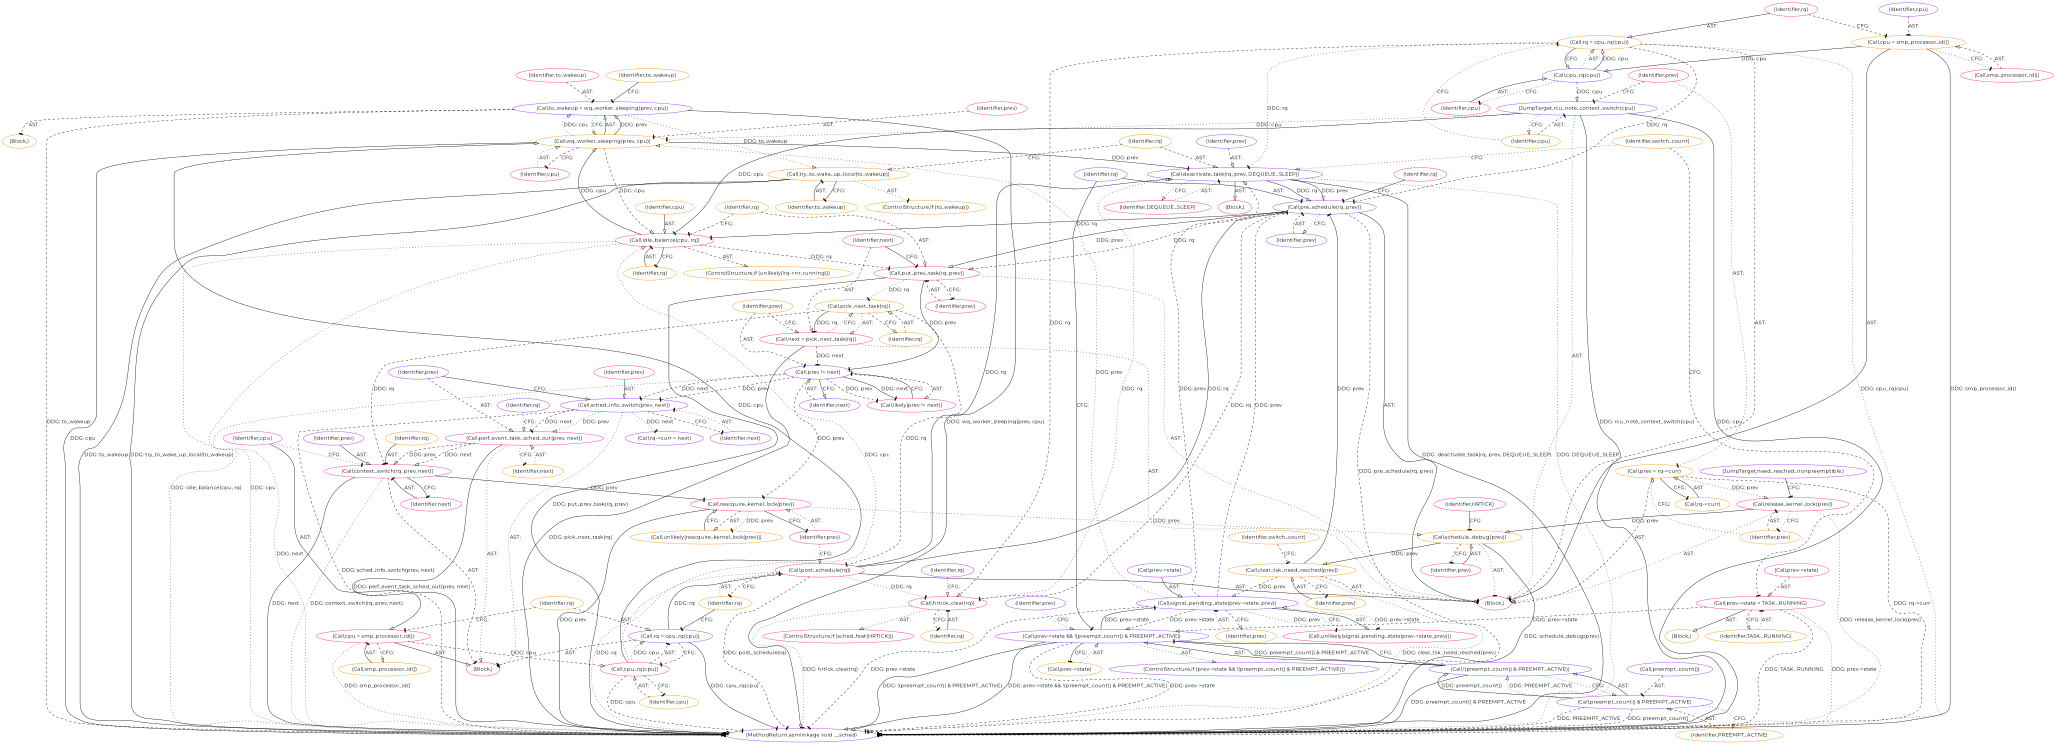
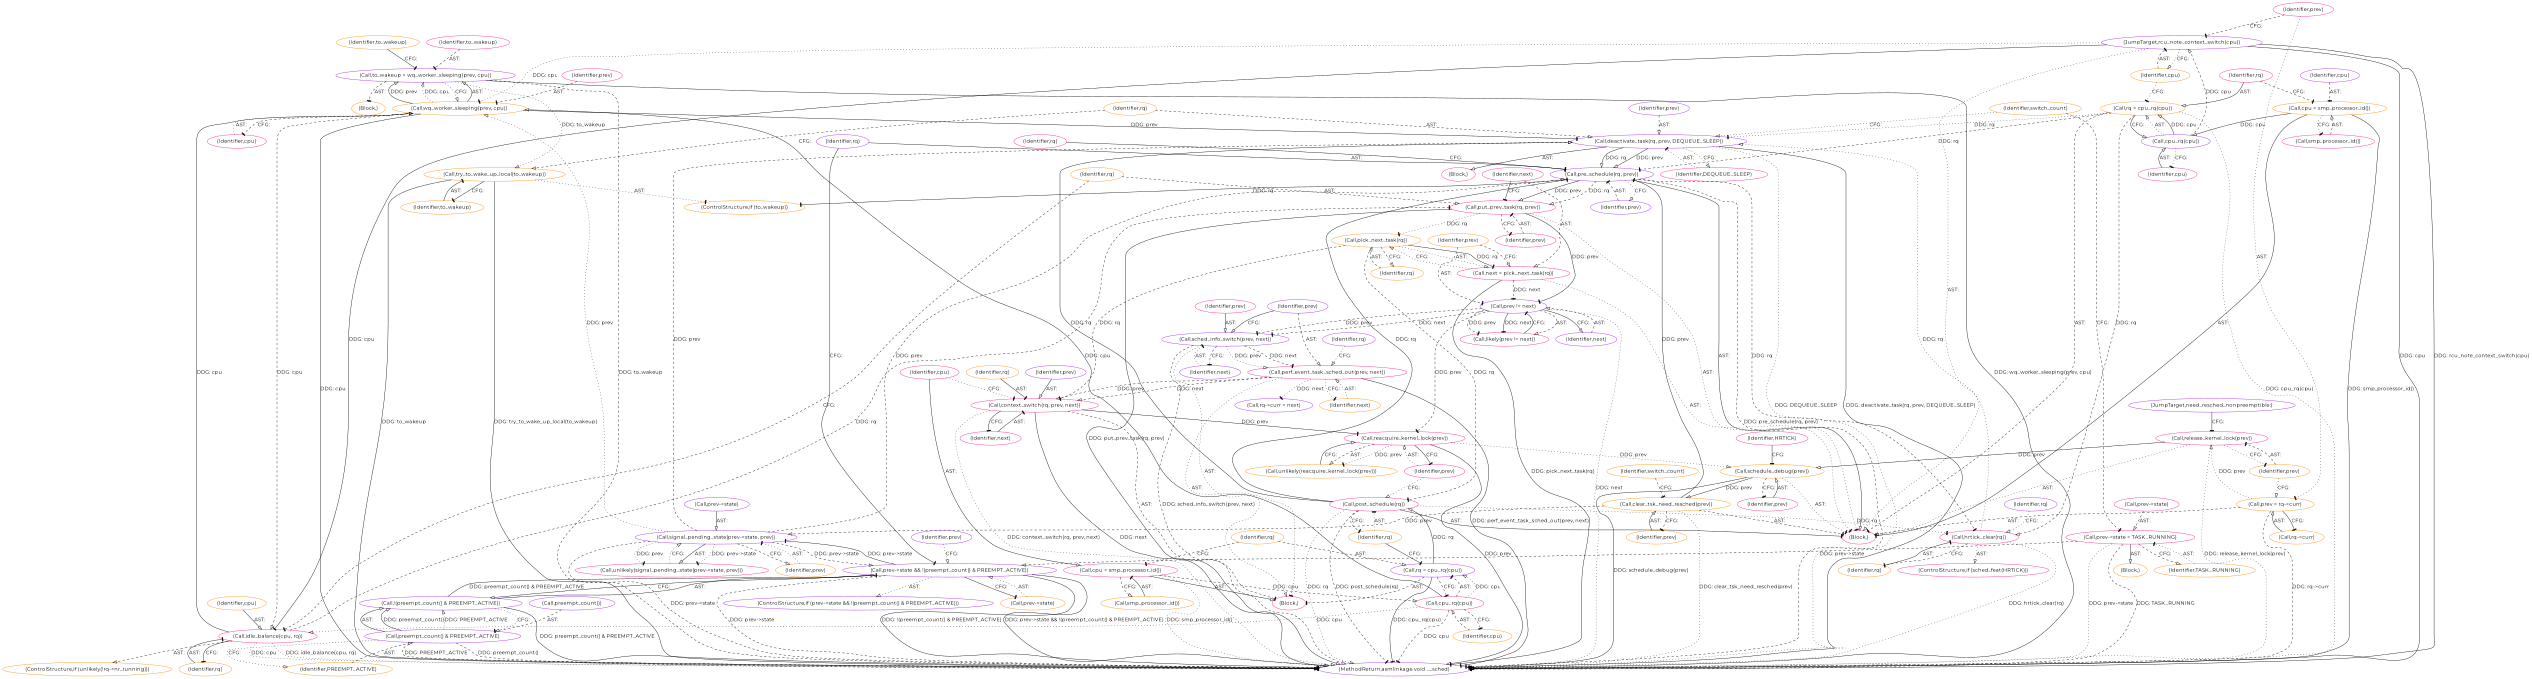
edge "(Call,pre_schedule(rq, prev))" -> "(Call,idle_balance(cpu, rq))": now "(Call,pre_schedule(rq, prev))" -> "(ControlStructure,if (to_wakeup))"
edge "(Call,sched_info_switch(prev, next))" -> "(Call,rq->curr = next)": now "(Call,perf_event_task_sched_out(prev, next))" -> "(Call,rq->curr = next)"
